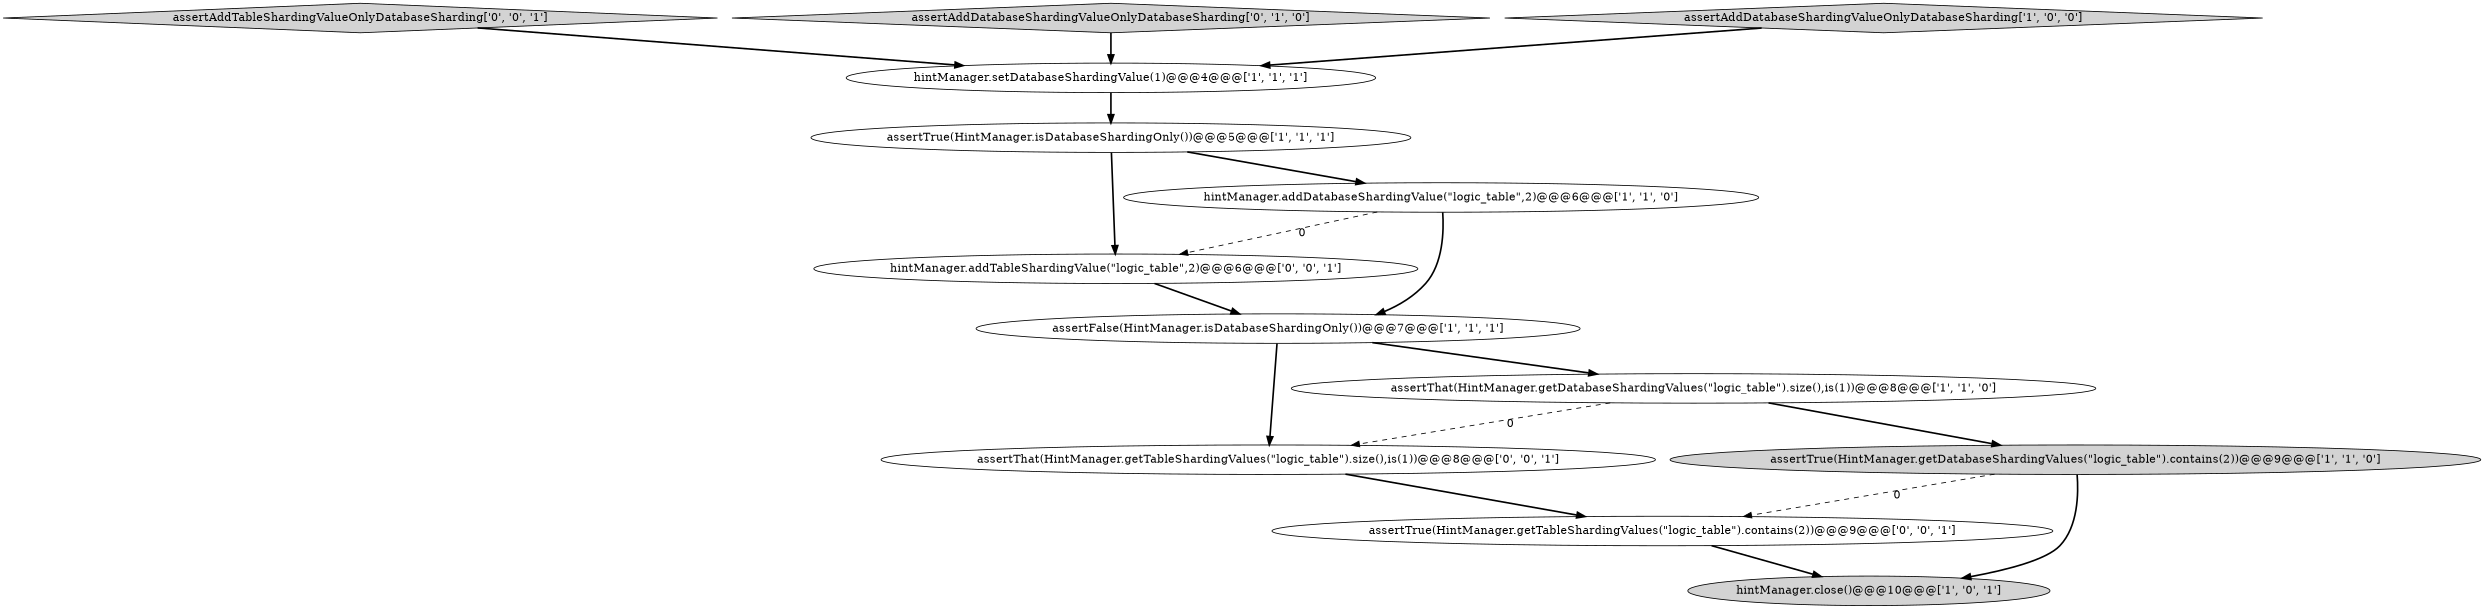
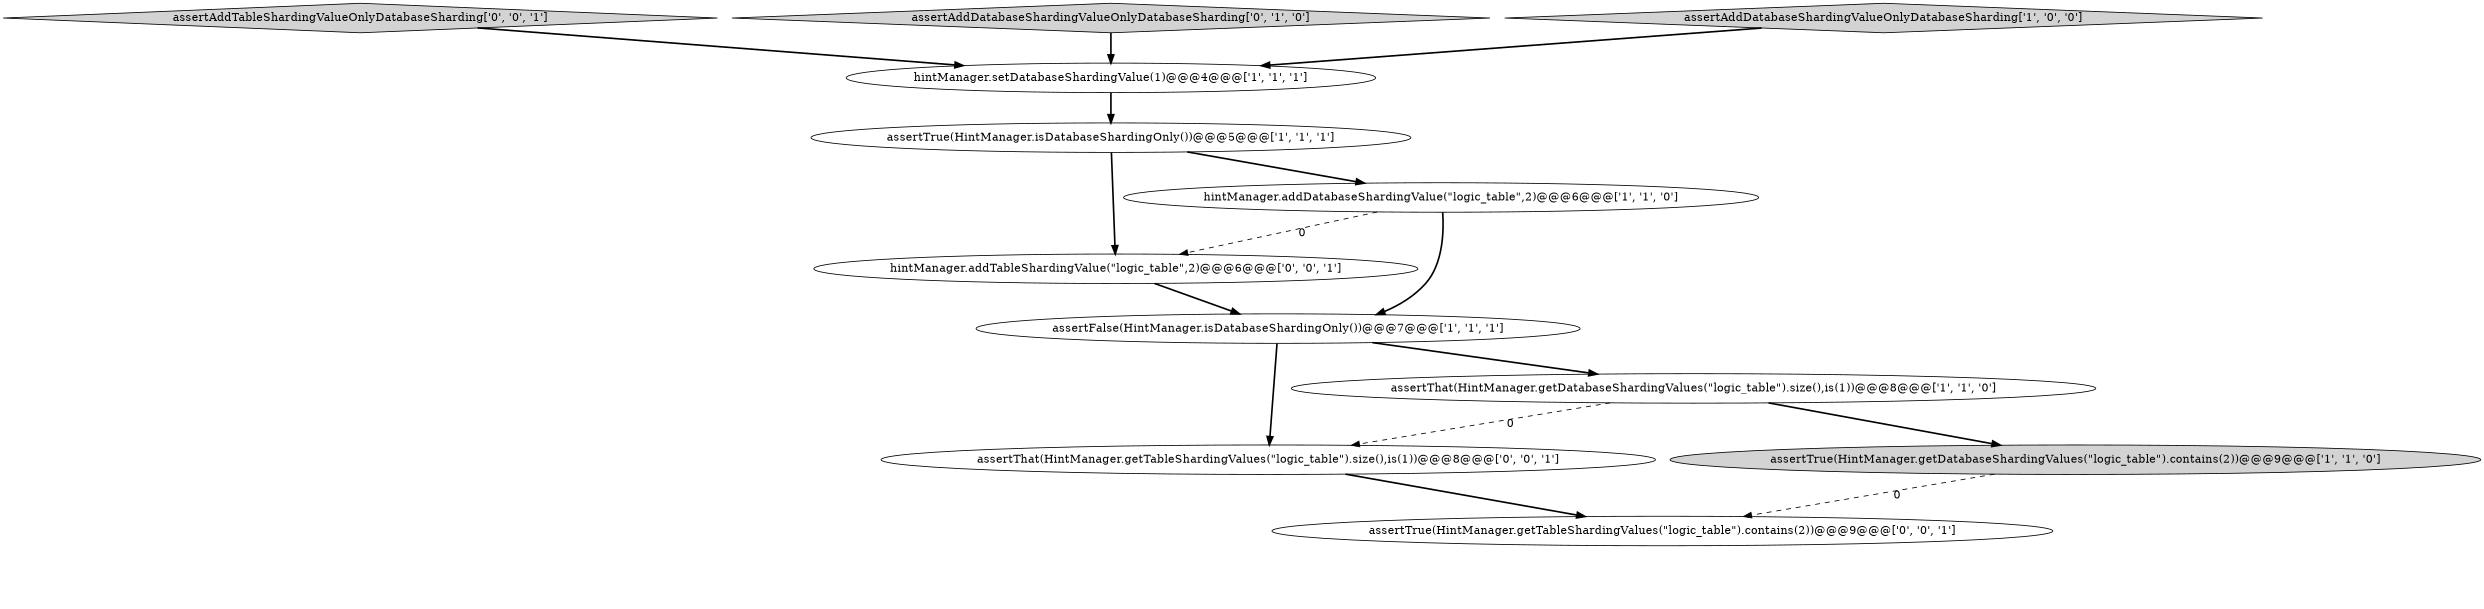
node "hintManager.close()@@@10@@@['1', '0', '1']": removed
